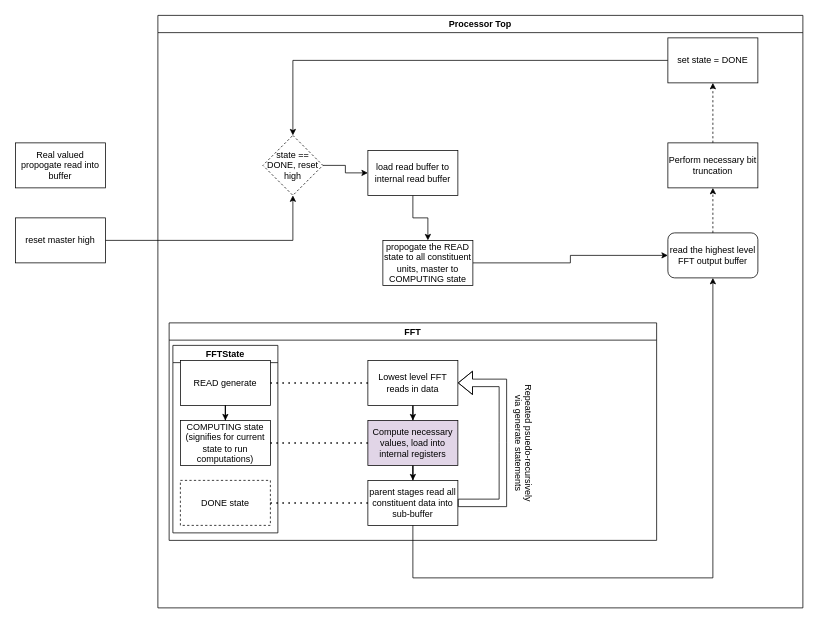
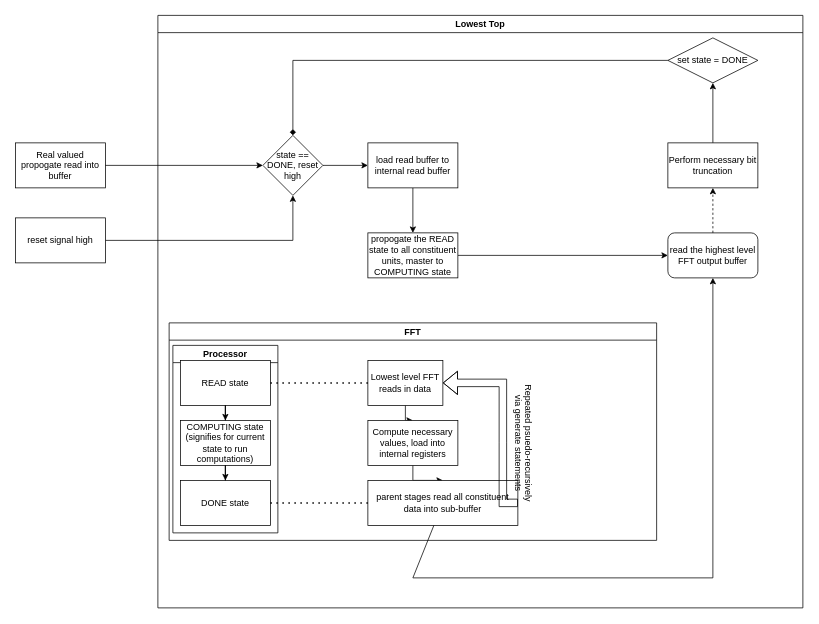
node "Processor Top": label "Processor Top" -> "Lowest Top"
node "set state = DONE": shape rectangle -> diamond
edge "Perform necessary bit truncation" -> "set state = DONE": style dashed -> solid
edge "set state = DONE" -> "state == DONE, reset high": arrowhead classic -> diamond
edge "Real valued propogate read into buffer" -> "state == DONE, reset high": added
node "state == DONE, reset high": style dashed -> solid
node "load read buffer to internal read buffer": moved (413, 173) -> (413, 165)
node "reset master high": label "reset master high" -> "reset signal high"
node "propogate the READ state to all constituent units, master to COMPUTING state": moved (428, 263) -> (413, 255)
node "FFTState": label "FFTState" -> "Processor"
node "READ generate": label "READ generate" -> "READ state"
node "Lowest level FFT reads in data": size 90x45 -> 75x45
edge "COMPUTING state (signifies for current state to run computations)" -- "Compute necessary values, load into internal registers": removed
node "Compute necessary values, load into internal registers": fillcolor #e1d5e7 -> #ffffff
edge "COMPUTING state (signifies for current state to run computations)" -> "DONE state": added
node "DONE state": style dashed -> solid
node "parent stages read all constituent data into sub-buffer": size 90x45 -> 150x45
